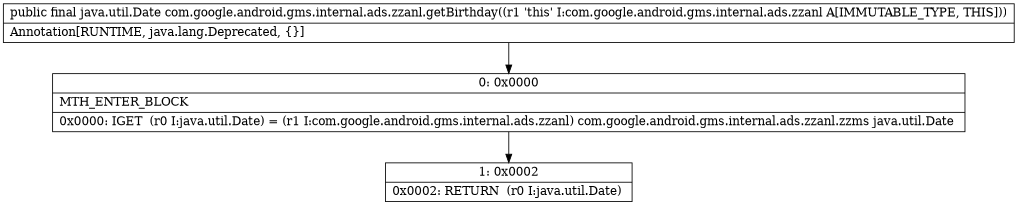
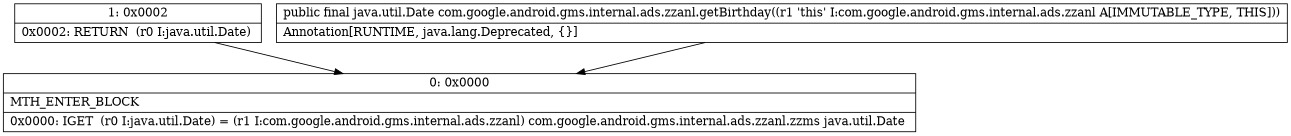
edge "0: 0x0000" -> "1: 0x0002": reversed
